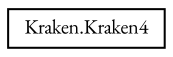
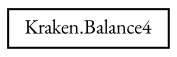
node "Kraken.Kraken4": label "Kraken.Kraken4" -> "Kraken.Balance4"
